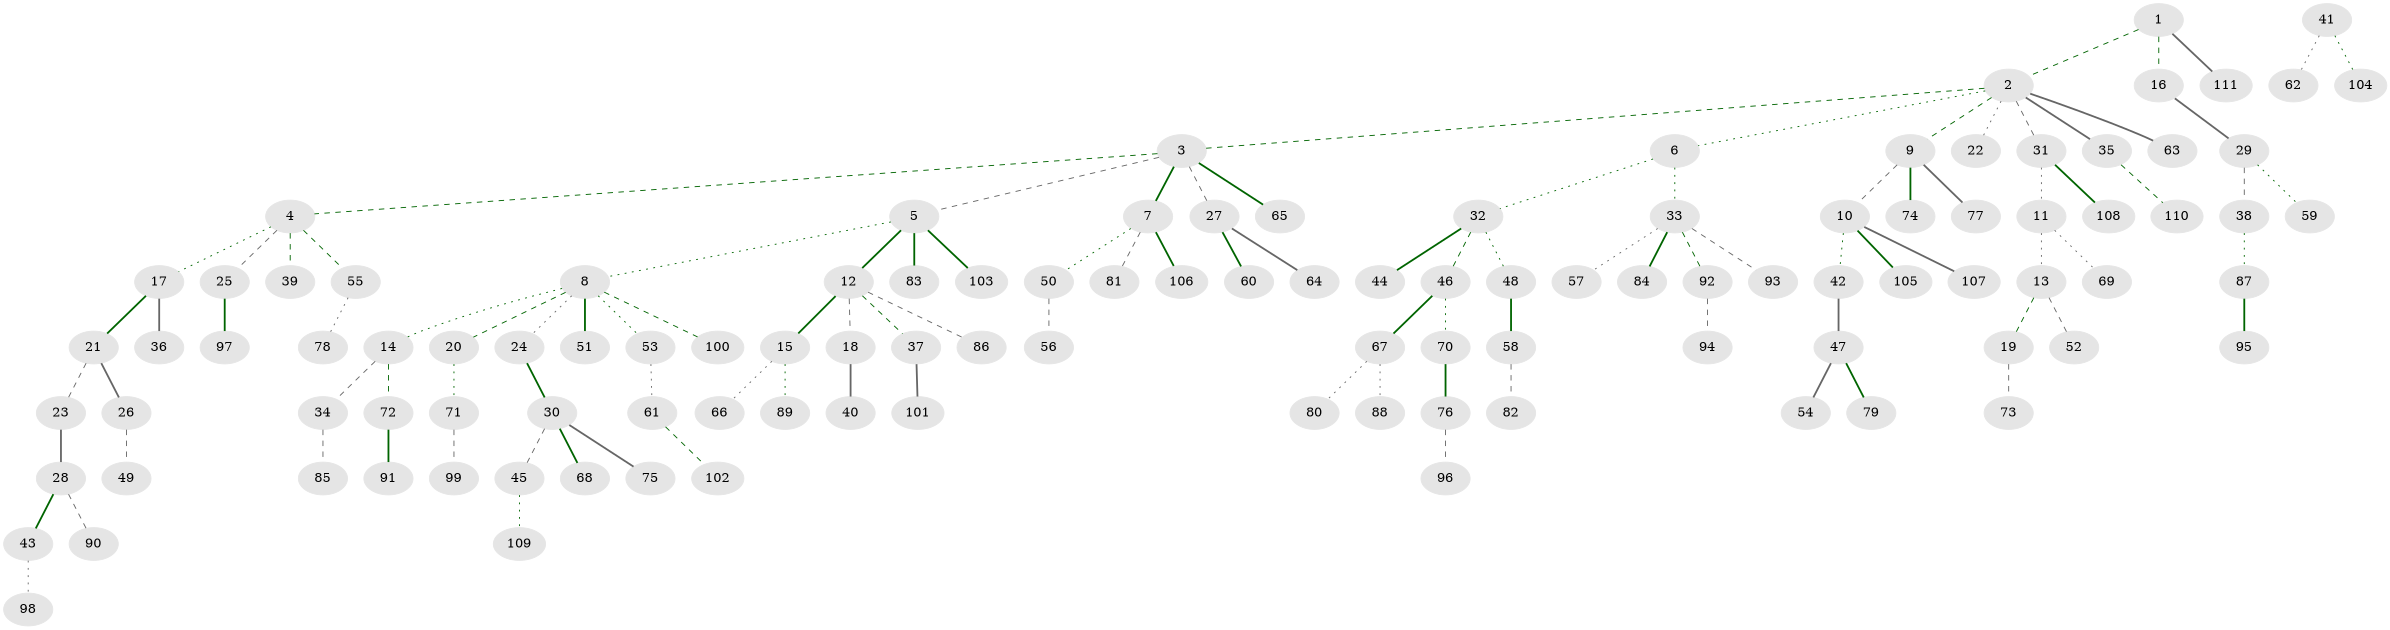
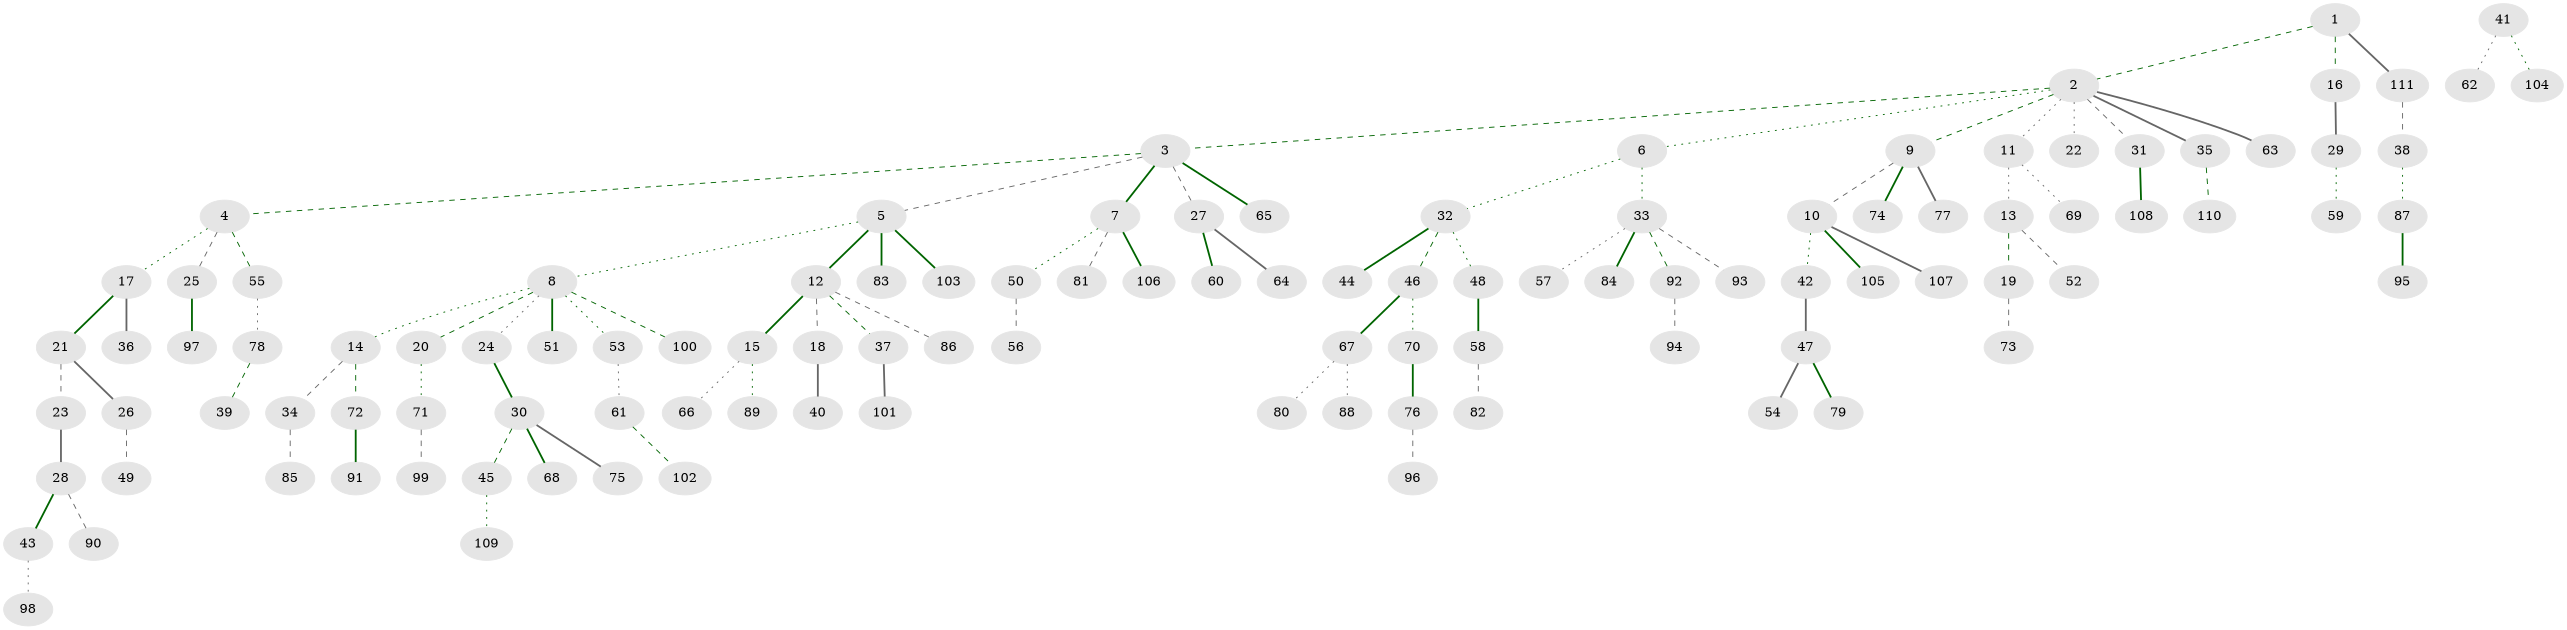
edge "31" -- "11": now "2" -- "11"
edge "29" -- "38": now "111" -- "38"
edge "4" -- "39": now "78" -- "39"
edge "30" -- "45": color gray40 -> darkgreen
